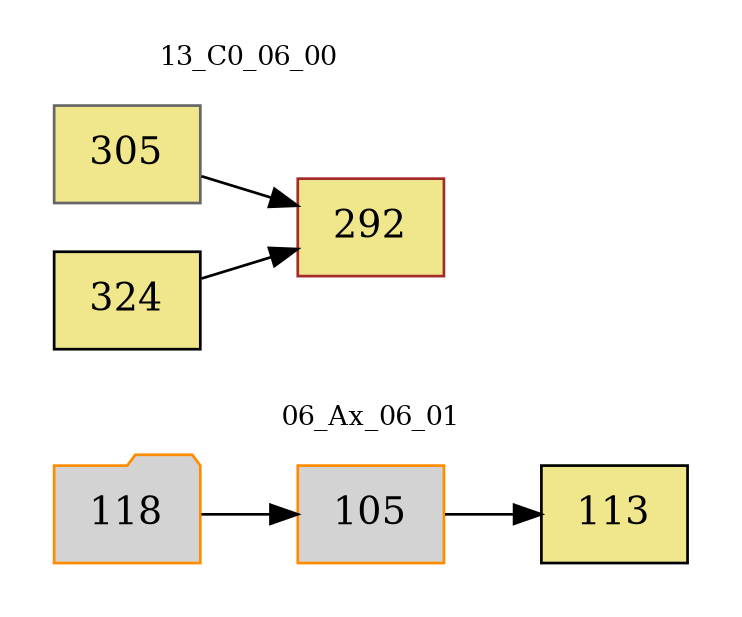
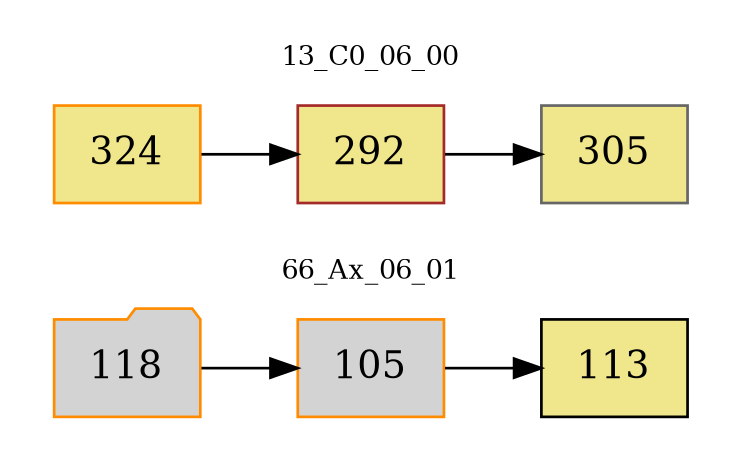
edge "305" -> "292": reversed
node "324": color black -> darkorange
cluster "06_Ax_06_01": label "06_Ax_06_01" -> "66_Ax_06_01"
